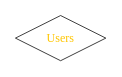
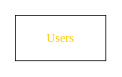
node "Users": shape diamond -> rectangle
